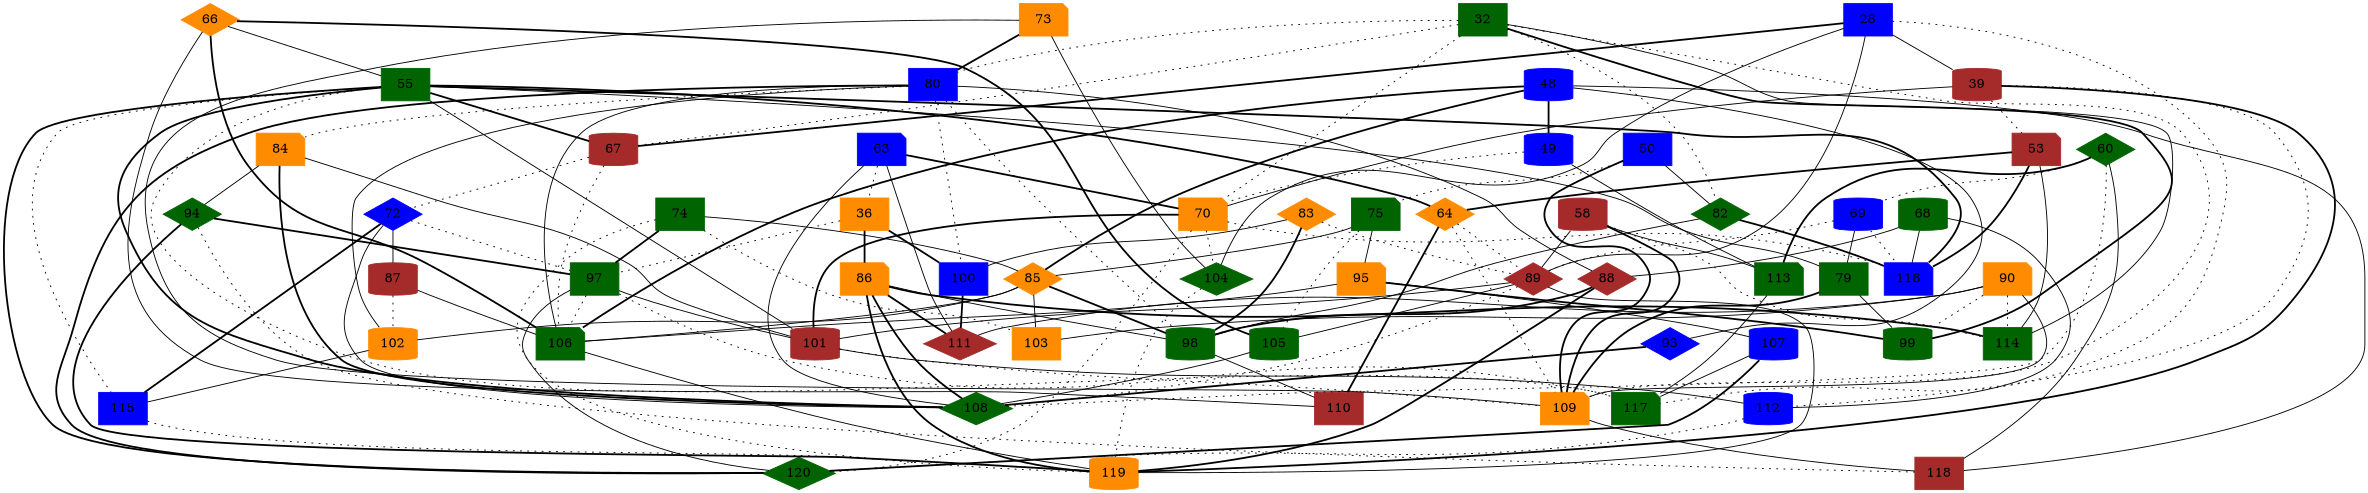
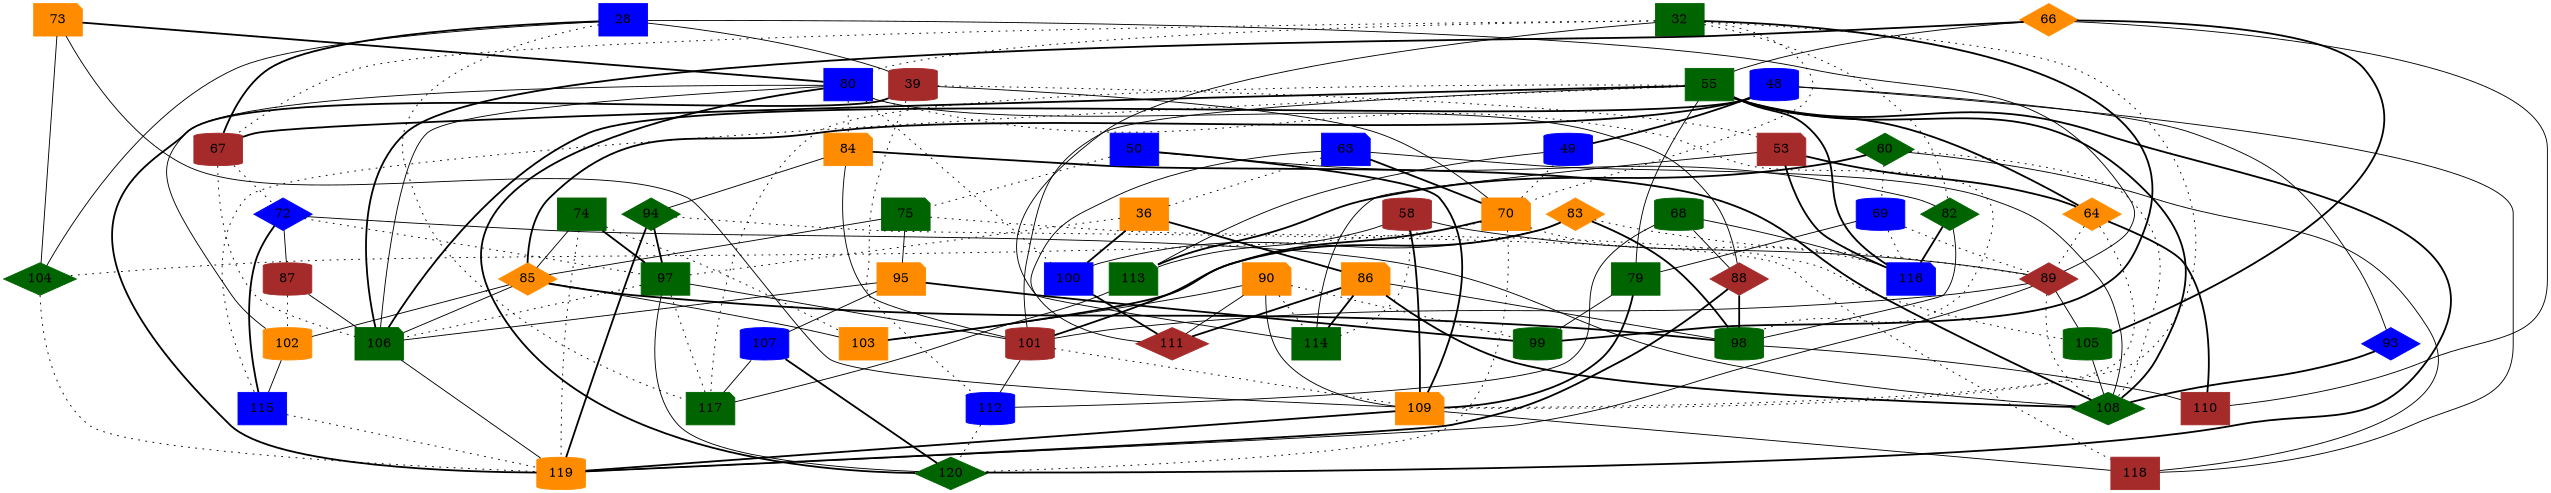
edge "83" -- "103": added
edge "86" -- "119": now "109" -- "119"
